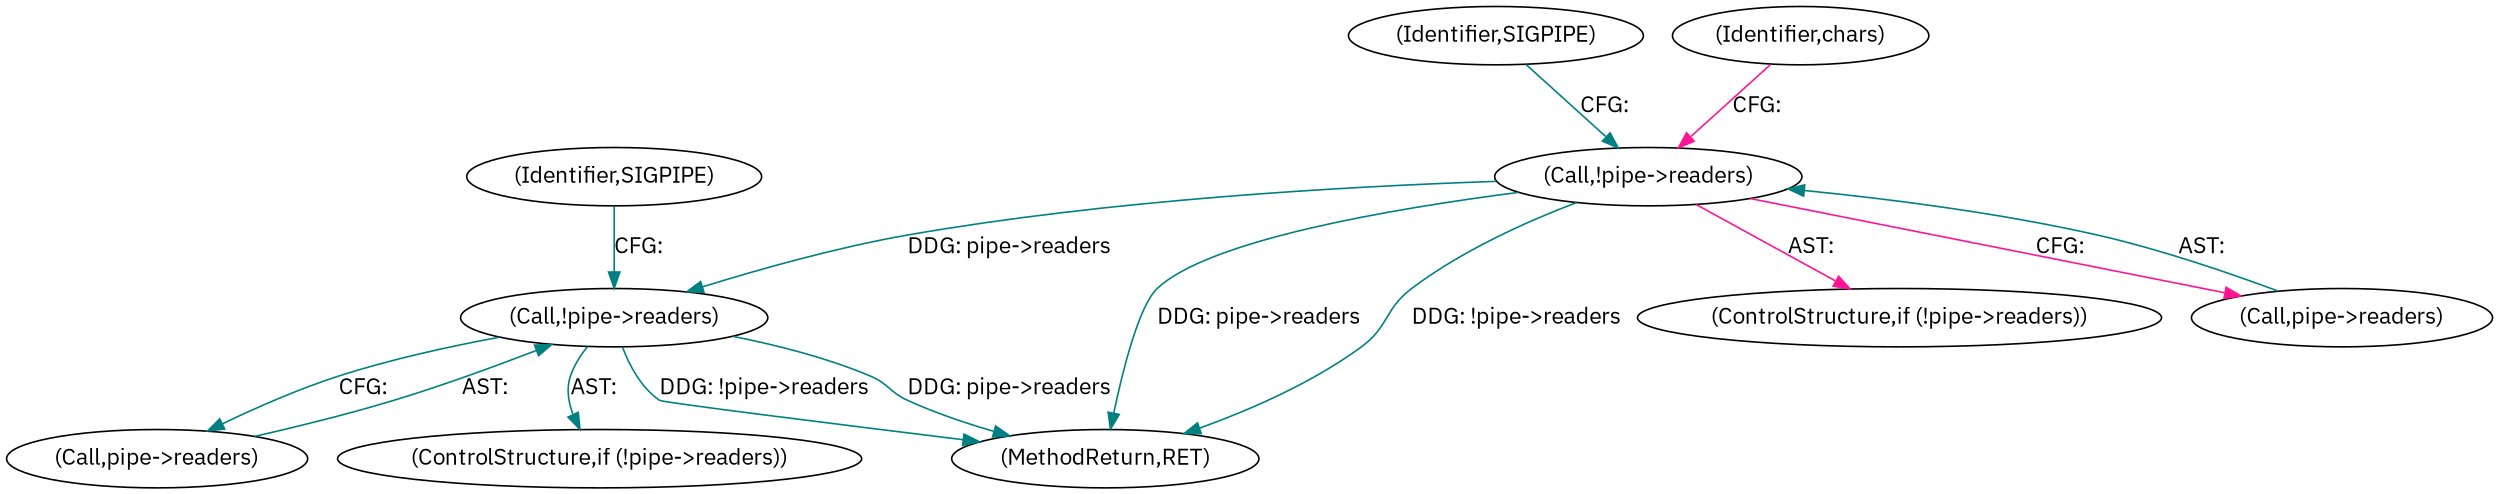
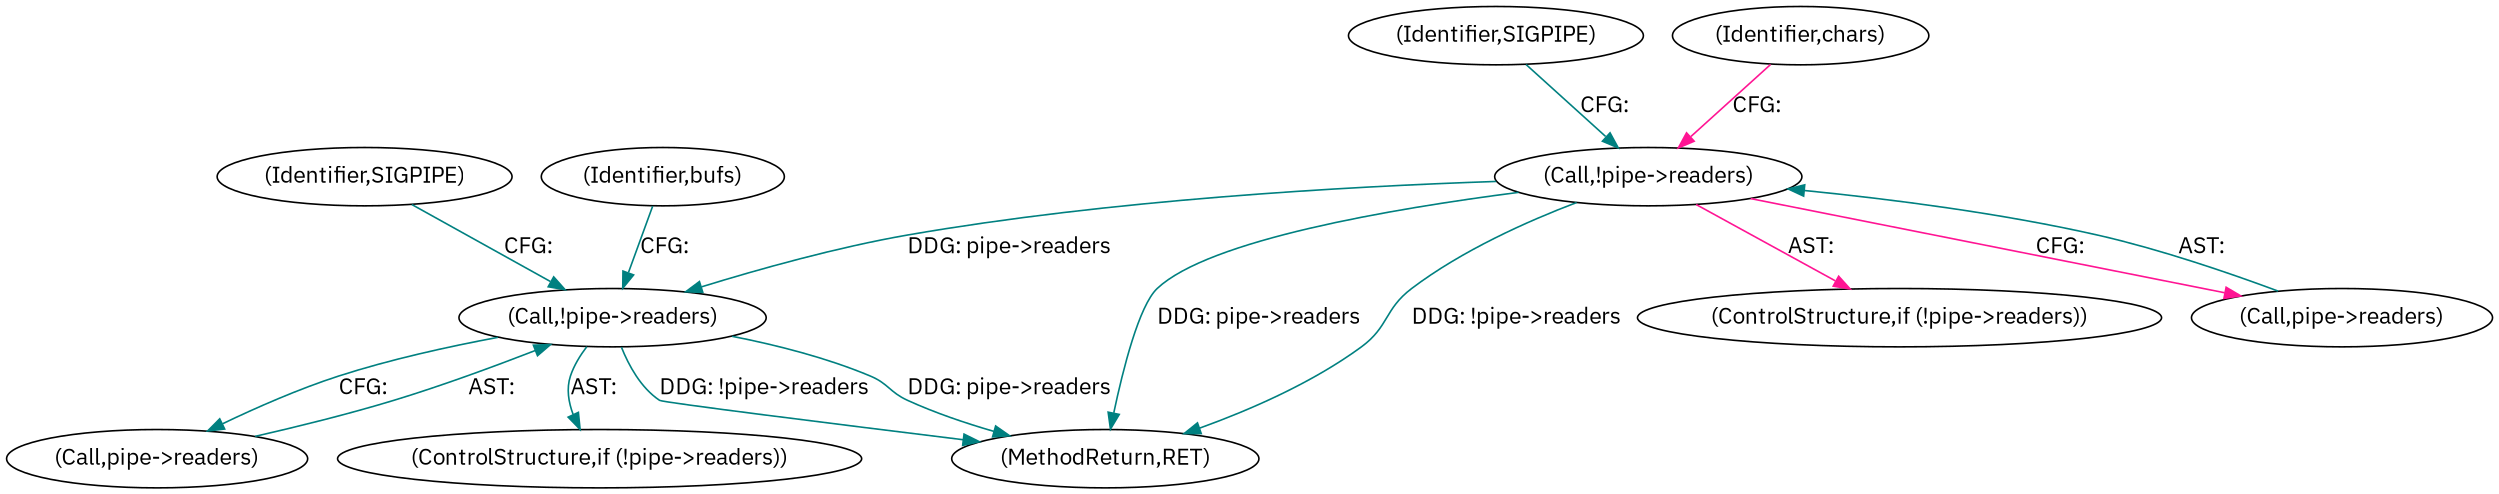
node "(Identifier,bufs)": added
